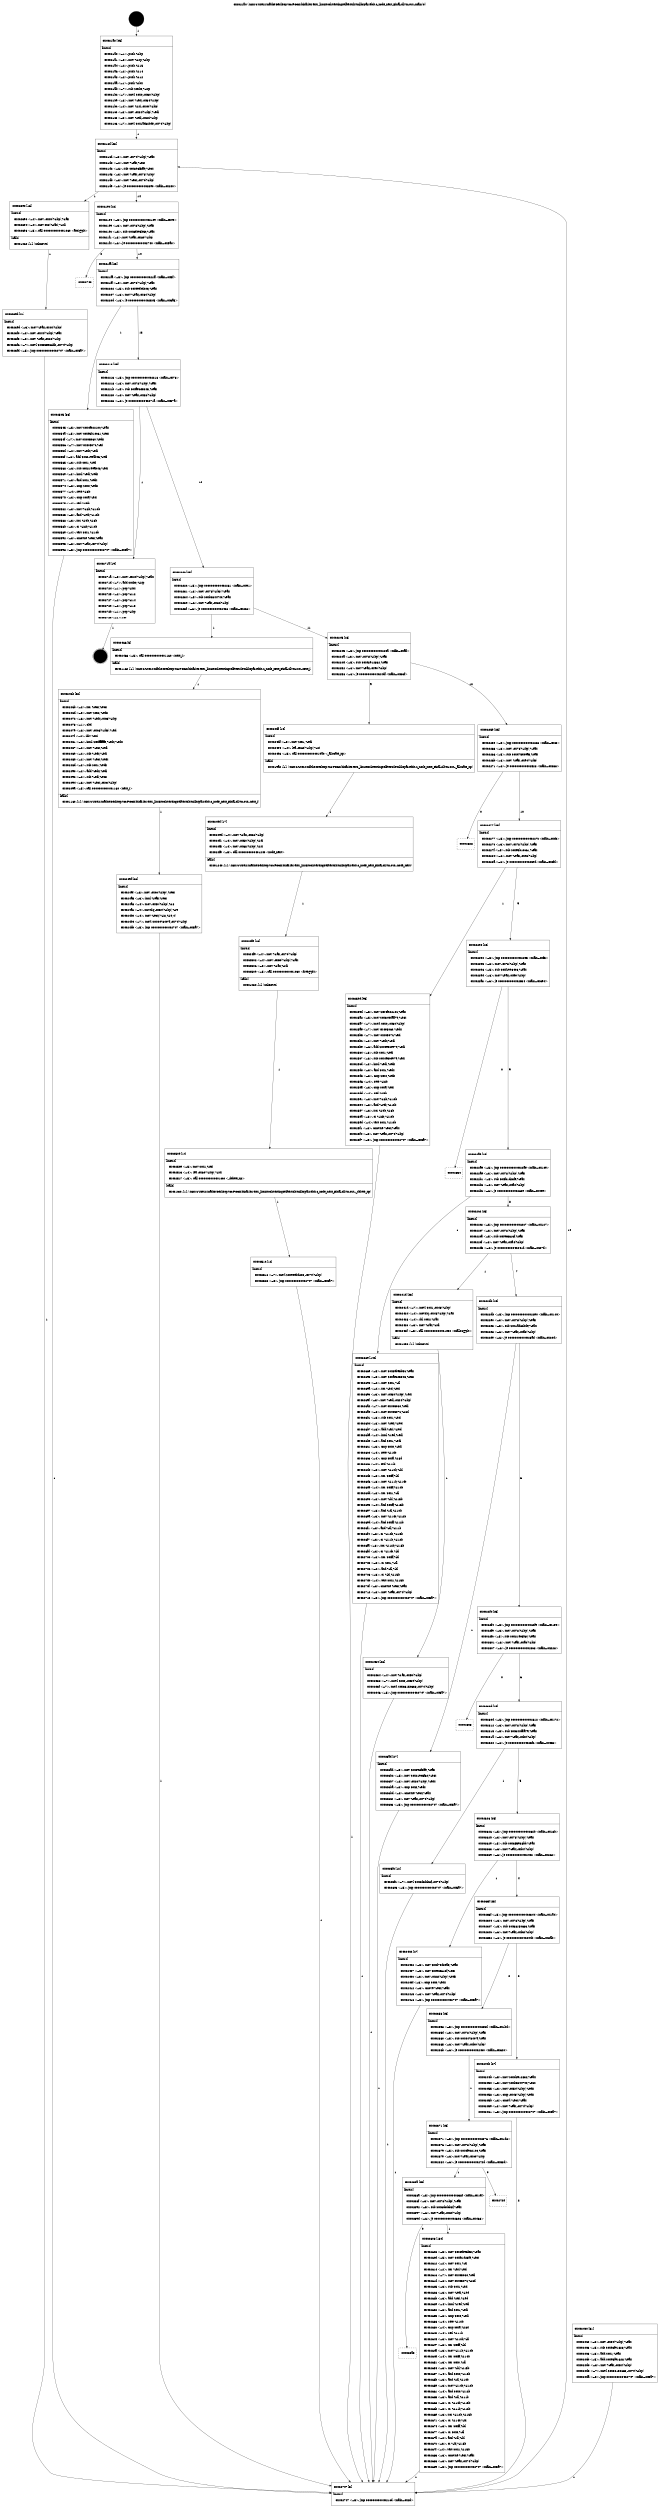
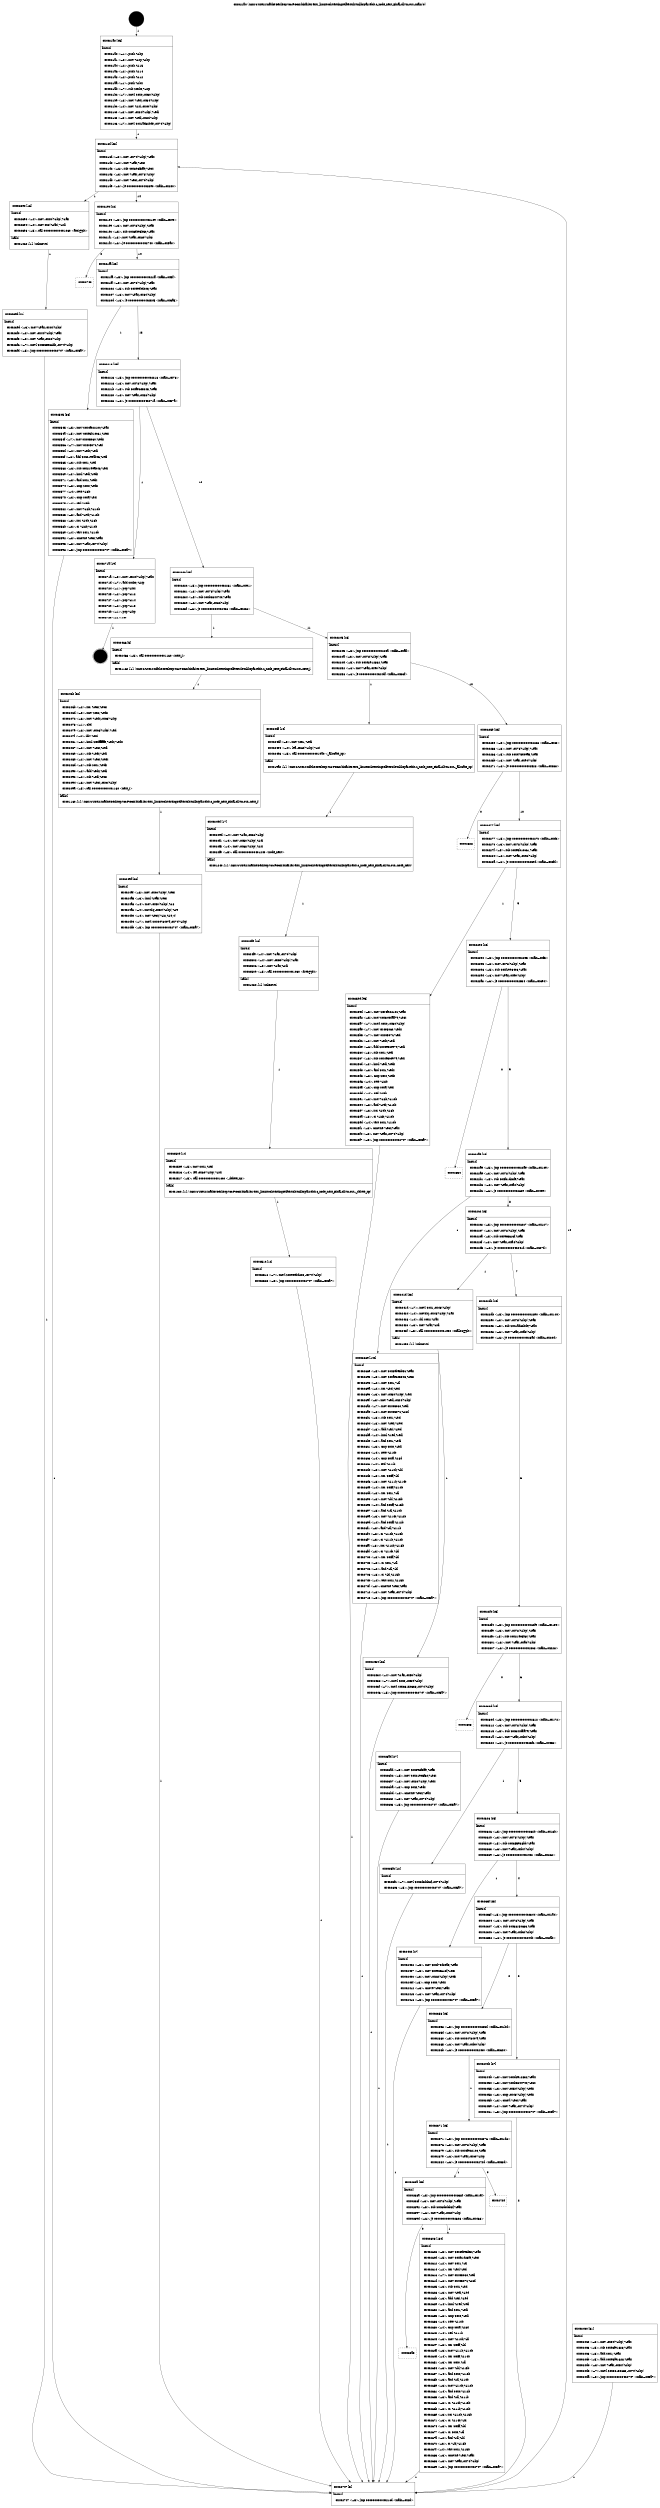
edge "0x402245 [25]" -> "0x4024df [14]": label " 9" -> " 1"
edge "0x4022db [25]" -> "0x4023ad [27]": removed, label "1"
